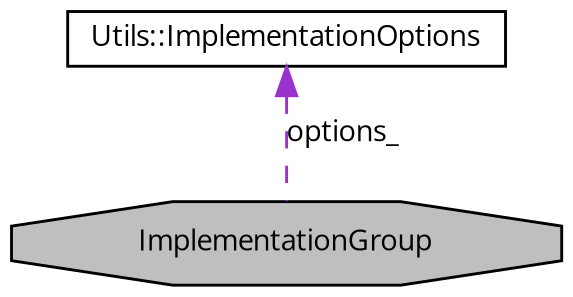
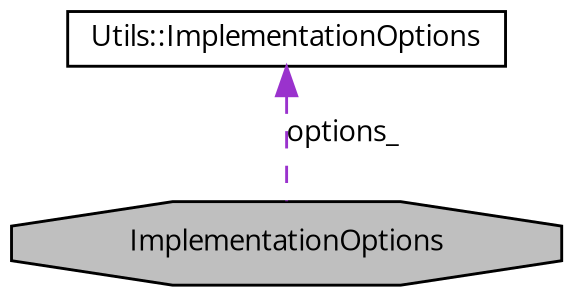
node "ImplementationGroup": label "ImplementationGroup" -> "ImplementationOptions"
